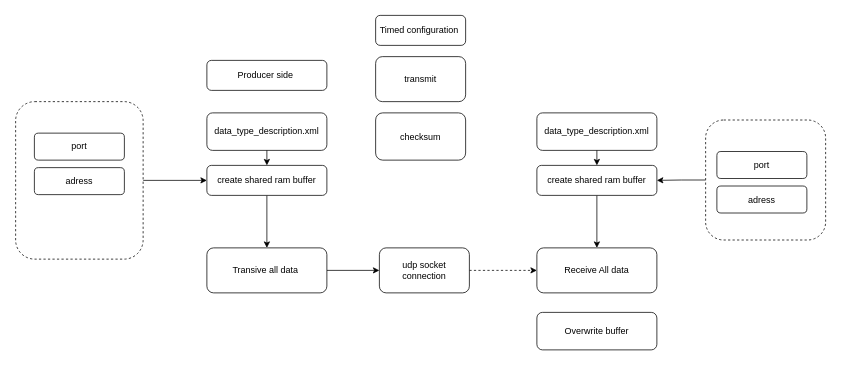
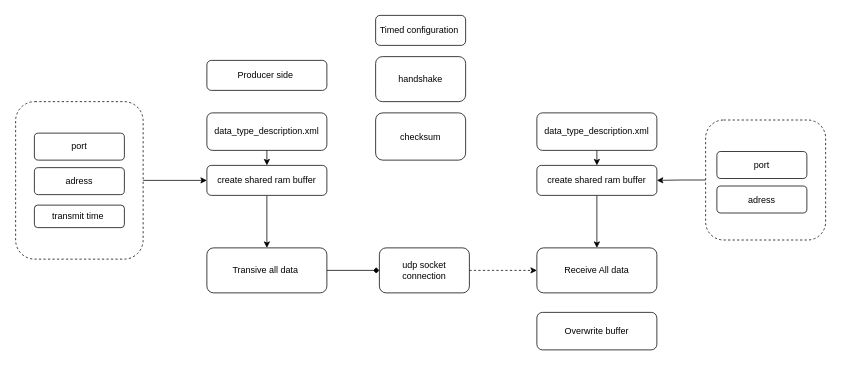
node "transmit": label "transmit" -> "handshake"
node "transmit time": added
edge "Transive all data" -> "udp socket connection": arrowhead classic -> diamond
